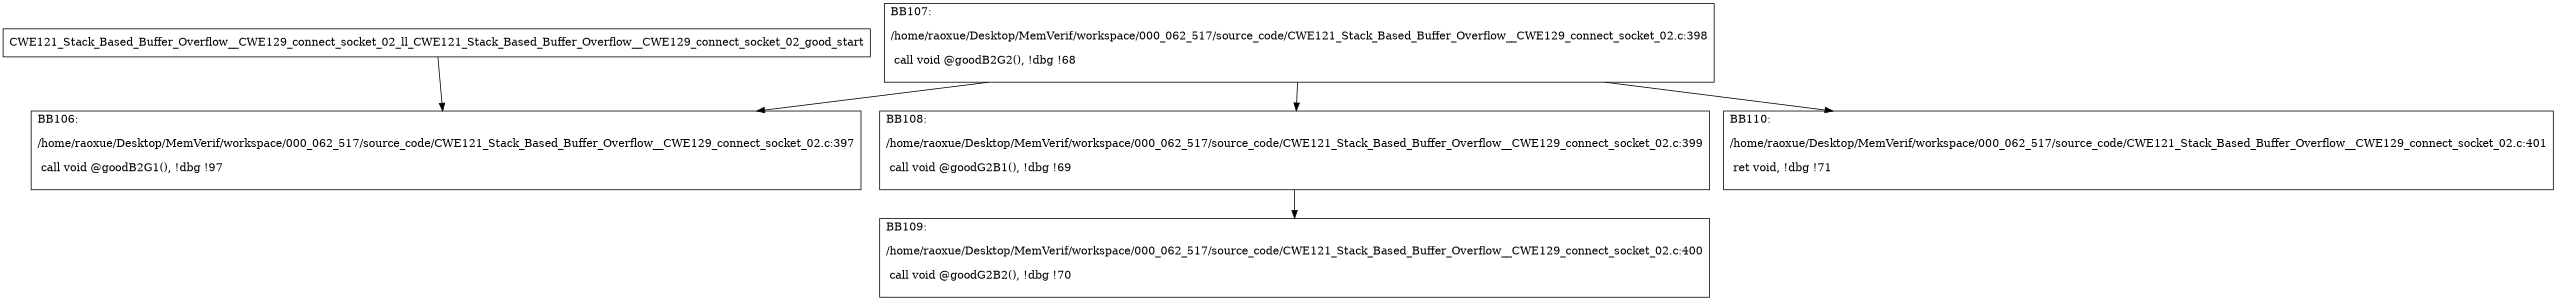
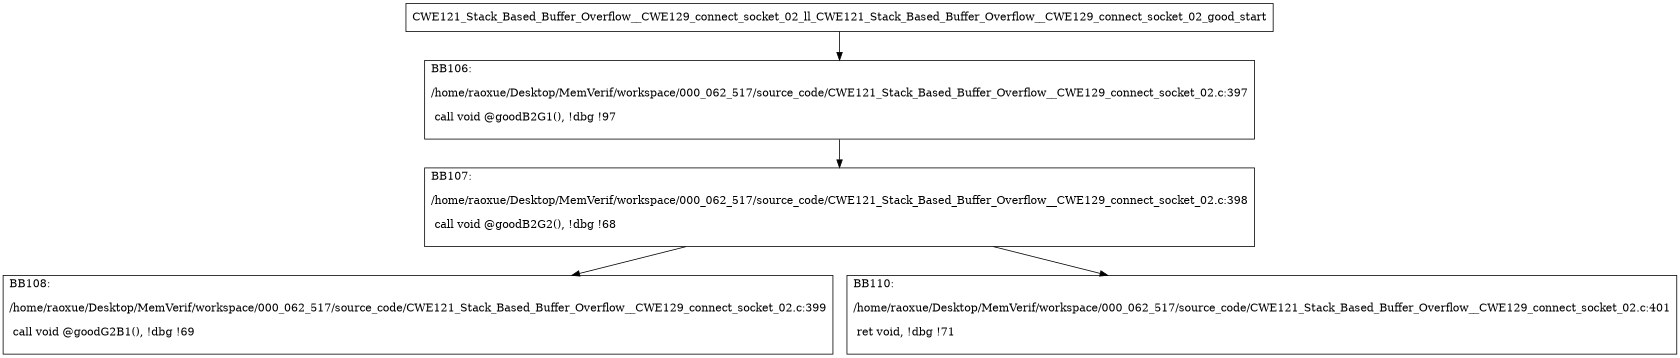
edge "BB107:" -> "BB106:": reversed
node "BB109:": removed
